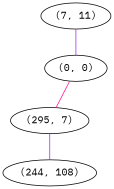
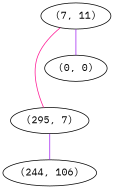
edge "(0, 0)" -- "(295, 7)": now "(7, 11)" -- "(295, 7)"
node "(244, 108)": label "(244, 108)" -> "(244, 106)"
